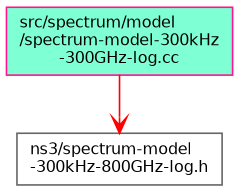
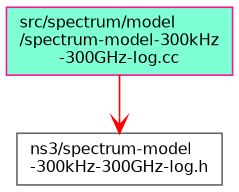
node "ns3/spectrum-model -300kHz-800GHz-log.h": label "ns3/spectrum-model -300kHz-800GHz-log.h" -> "ns3/spectrum-model -300kHz-300GHz-log.h"
